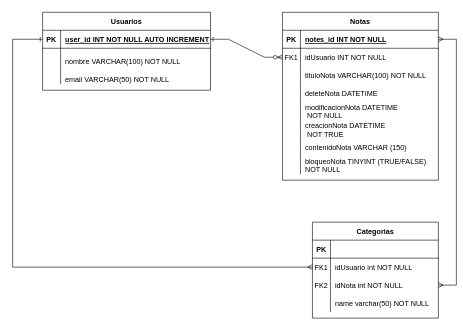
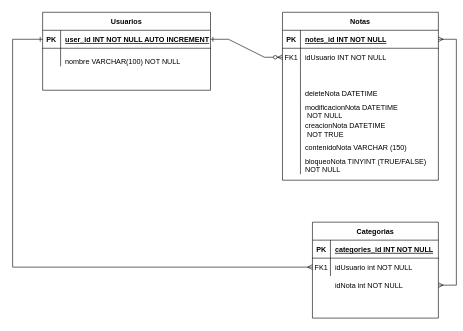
node "email VARCHAR(50) NOT NULL": removed
node "tituloNota VARCHAR(100) NOT NULL": removed
node "categories_id INT NOT NULL": added
node "FK2": removed
node "name varchar(50) NOT NULL": removed
